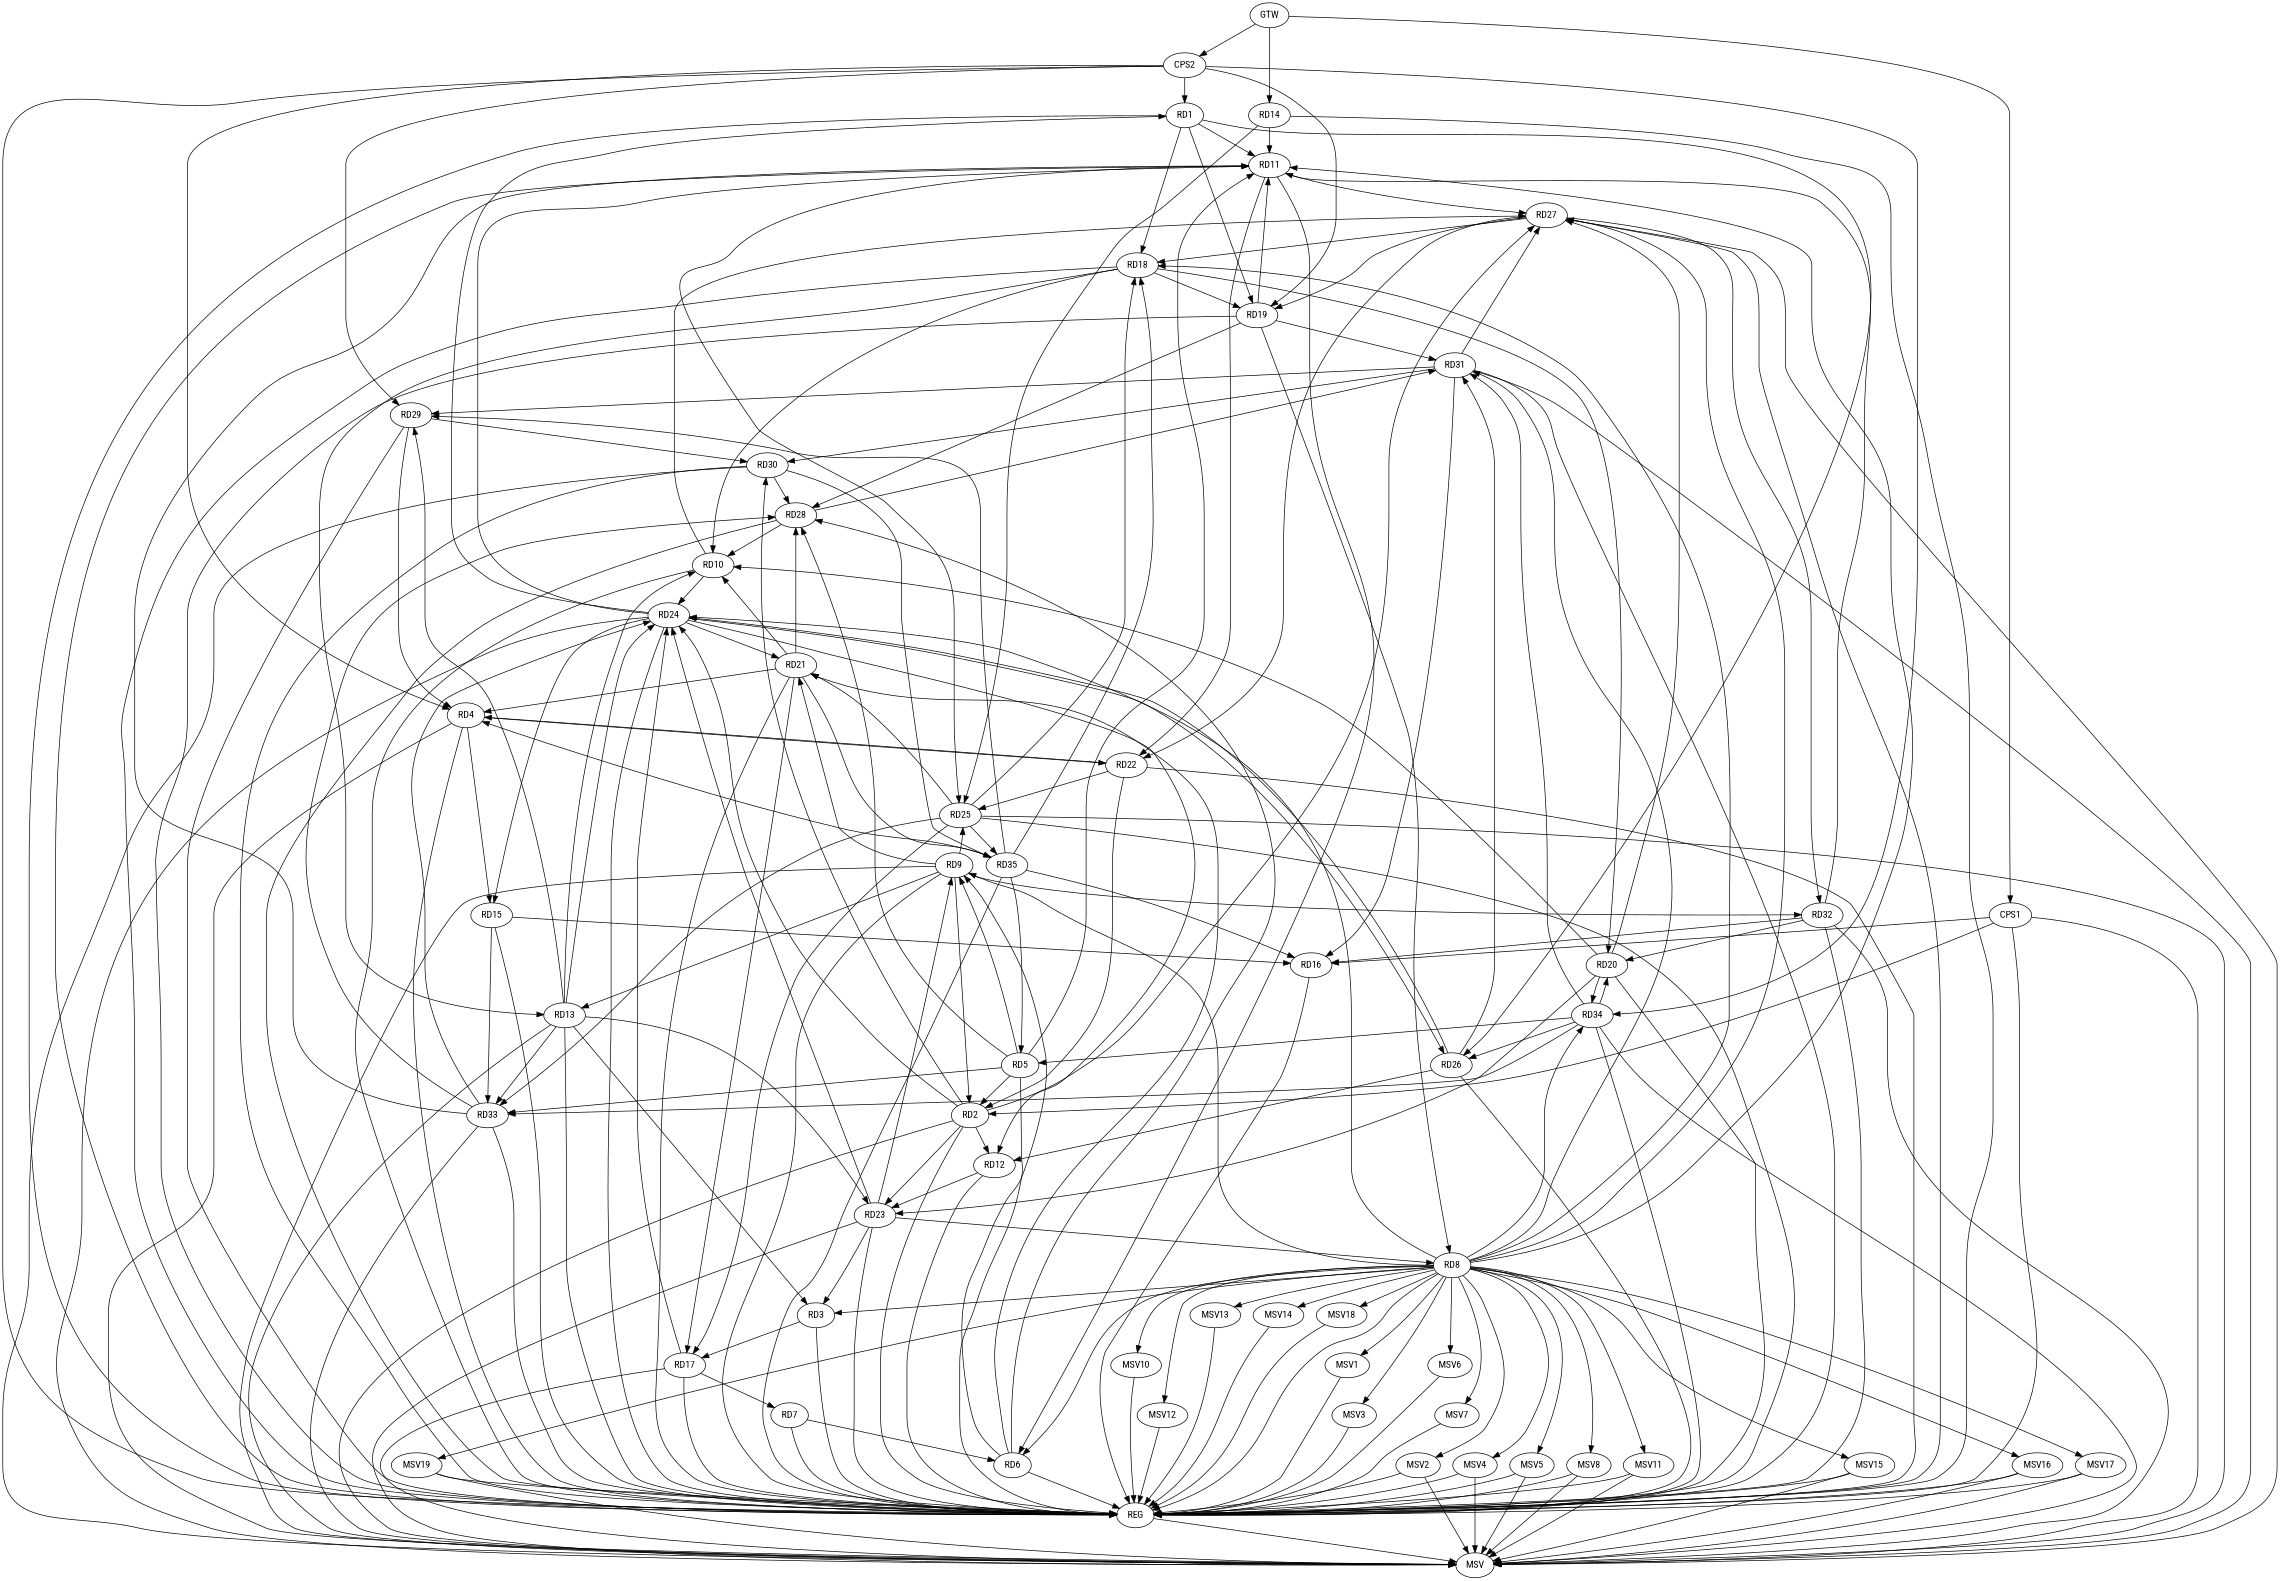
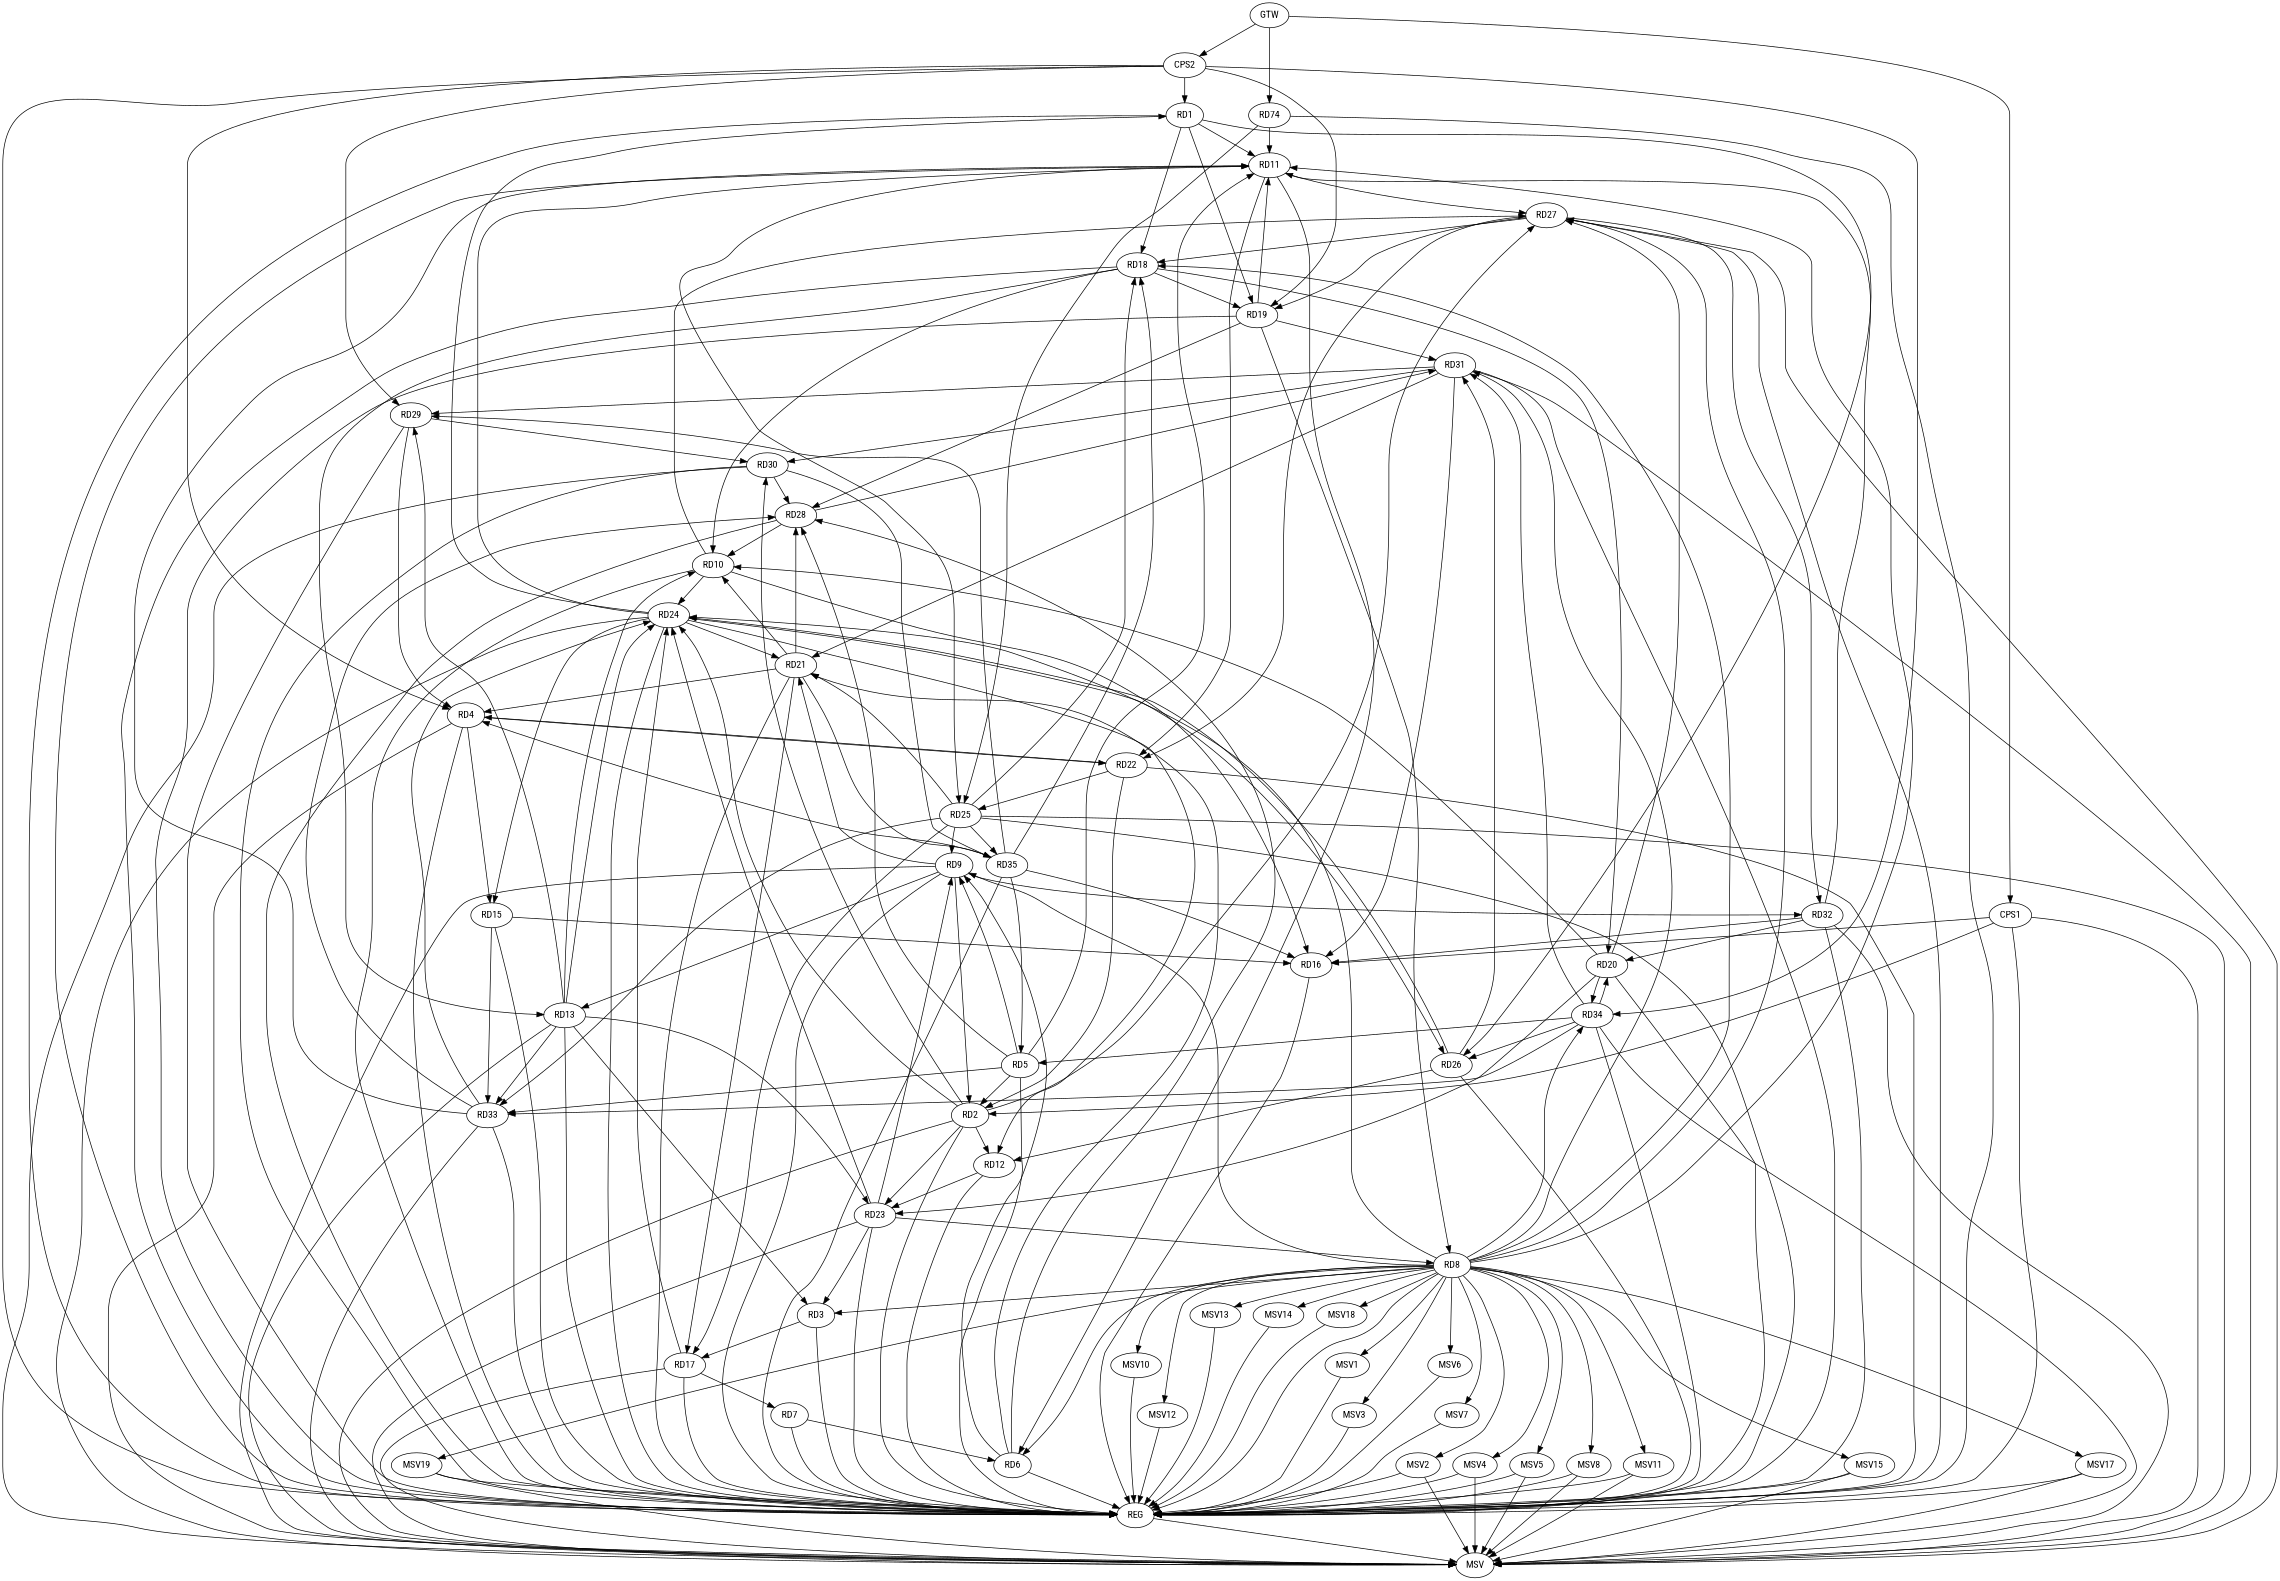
node "RD14": label "RD14" -> "RD74"
edge "RD31" -> "RD27": now "RD31" -> "RD21"
edge "RD10" -> "RD16": added
edge "RD9" -> "RD25": reversed
node "MSV16": removed
